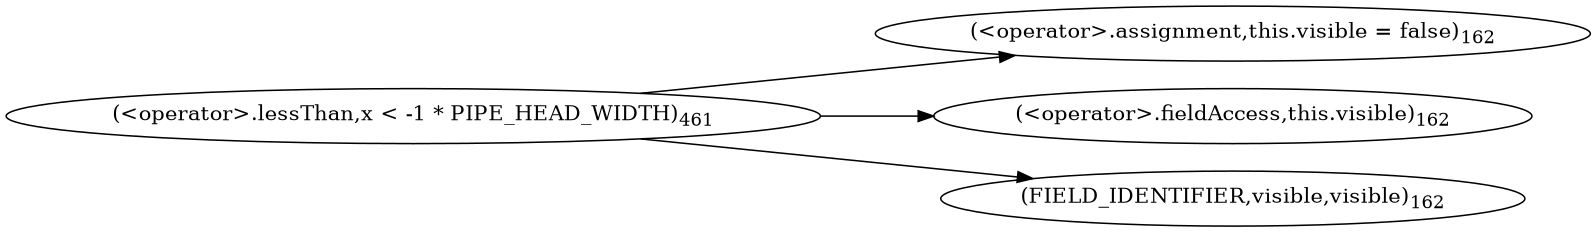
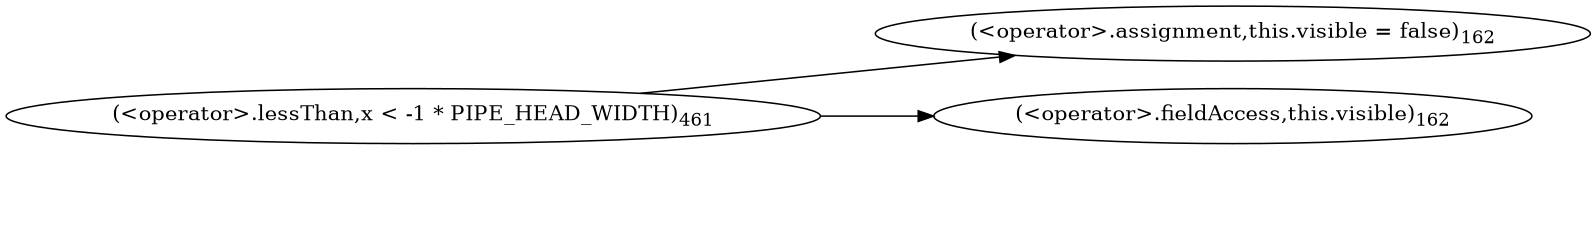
node "(FIELD_IDENTIFIER,visible,visible)": removed
